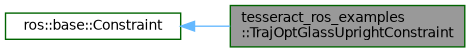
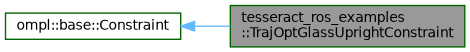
node "ros::base::Constraint": label "ros::base::Constraint" -> "ompl::base::Constraint"
